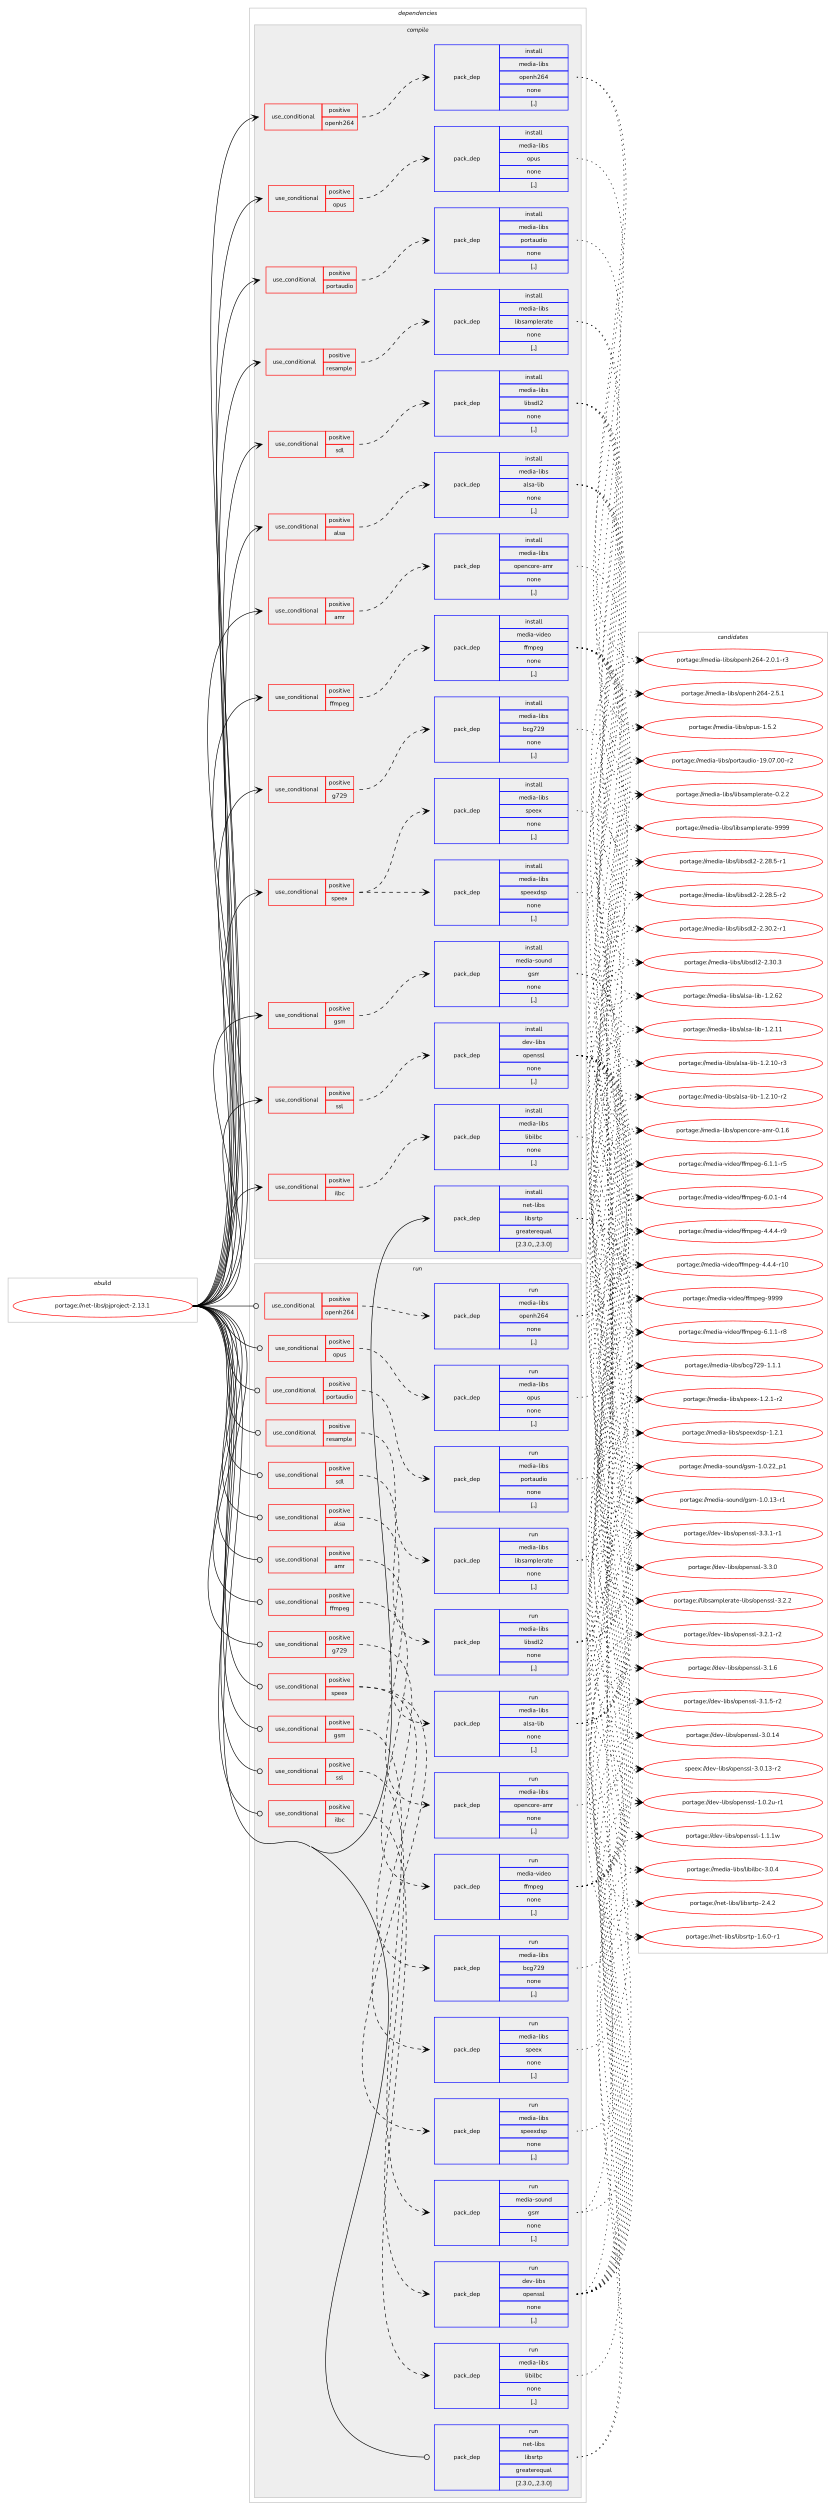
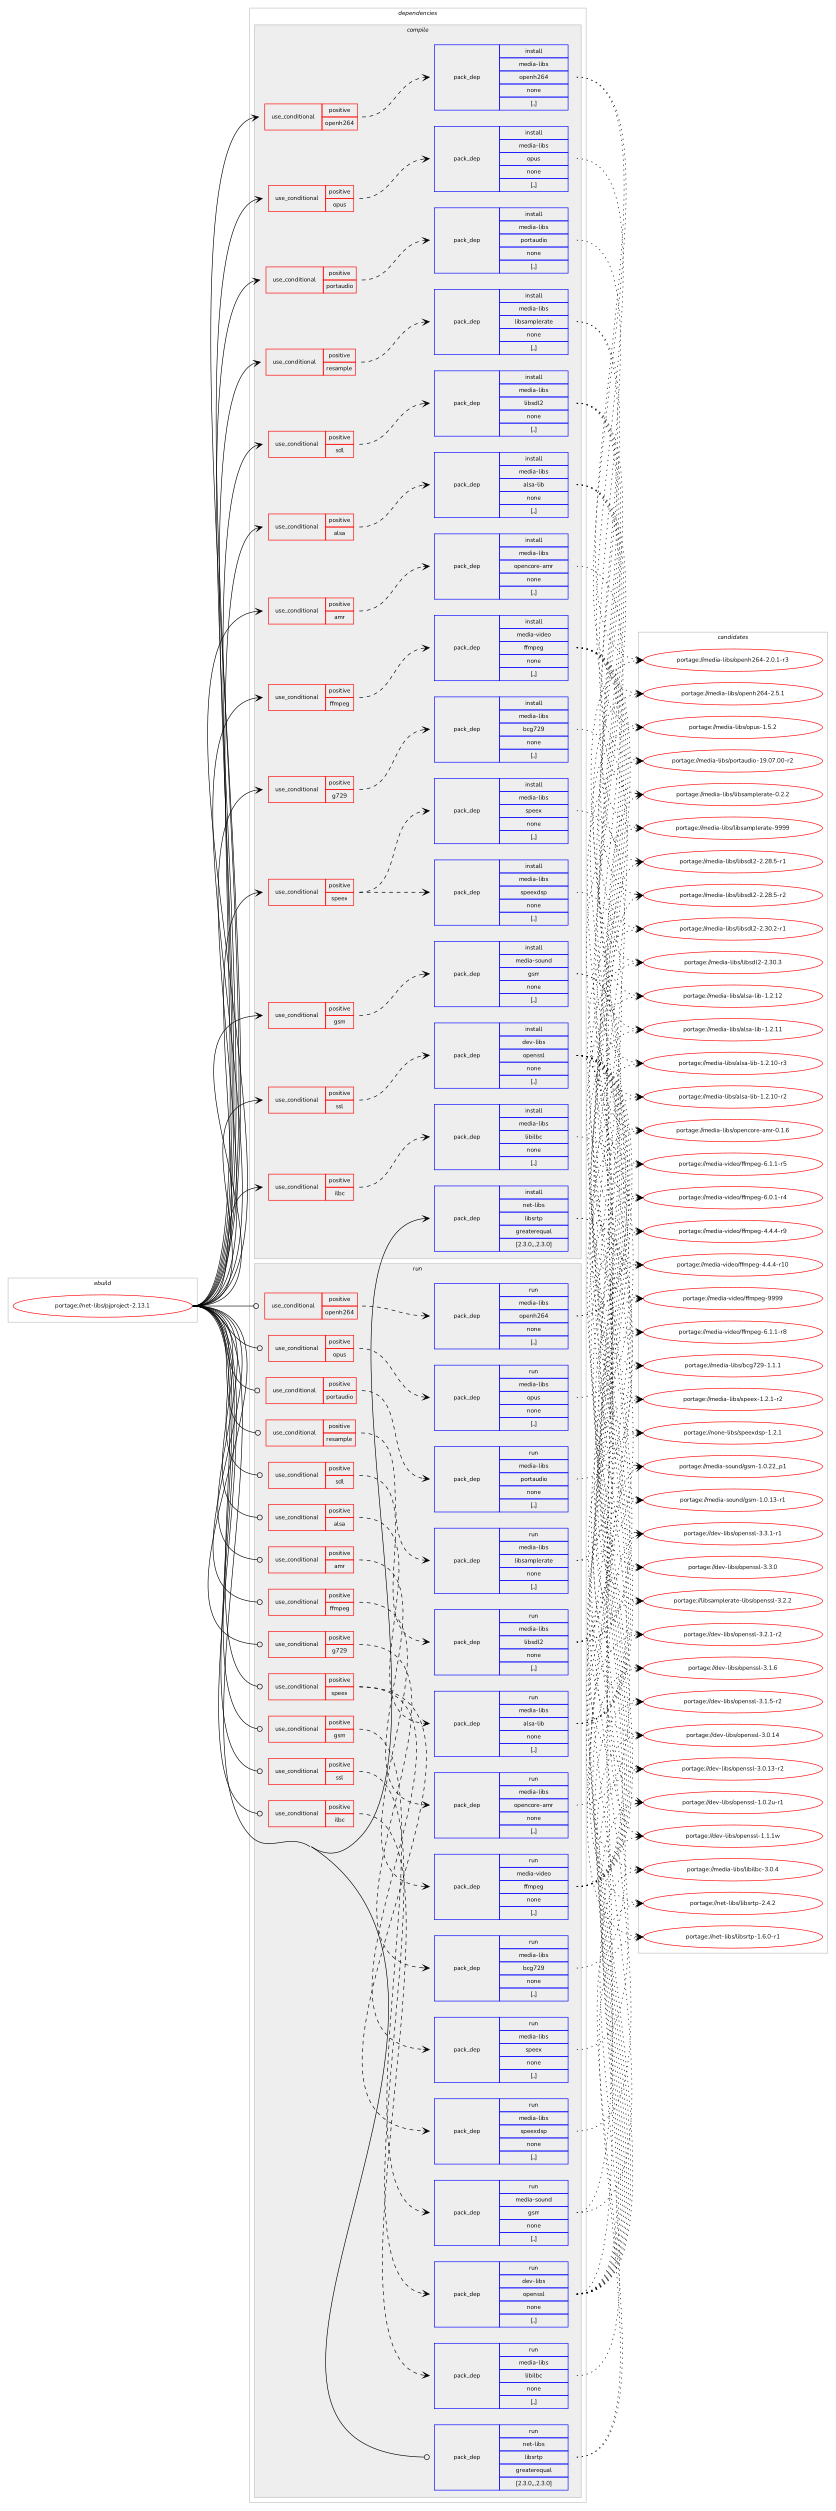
node "portage://media-libs/alsa-lib-1.2.62": label "portage://media-libs/alsa-lib-1.2.62" -> "portage://media-libs/alsa-lib-1.2.12"
node "portage://media-libs/speexdsp-1.2.1": label "portage://media-libs/speexdsp-1.2.1" -> "portage://none-libs/speexdsp-1.2.1"
node "speex://dev-libs/openssl-3.0.13-r2": label "speex://dev-libs/openssl-3.0.13-r2" -> "portage://dev-libs/openssl-3.0.13-r2"
